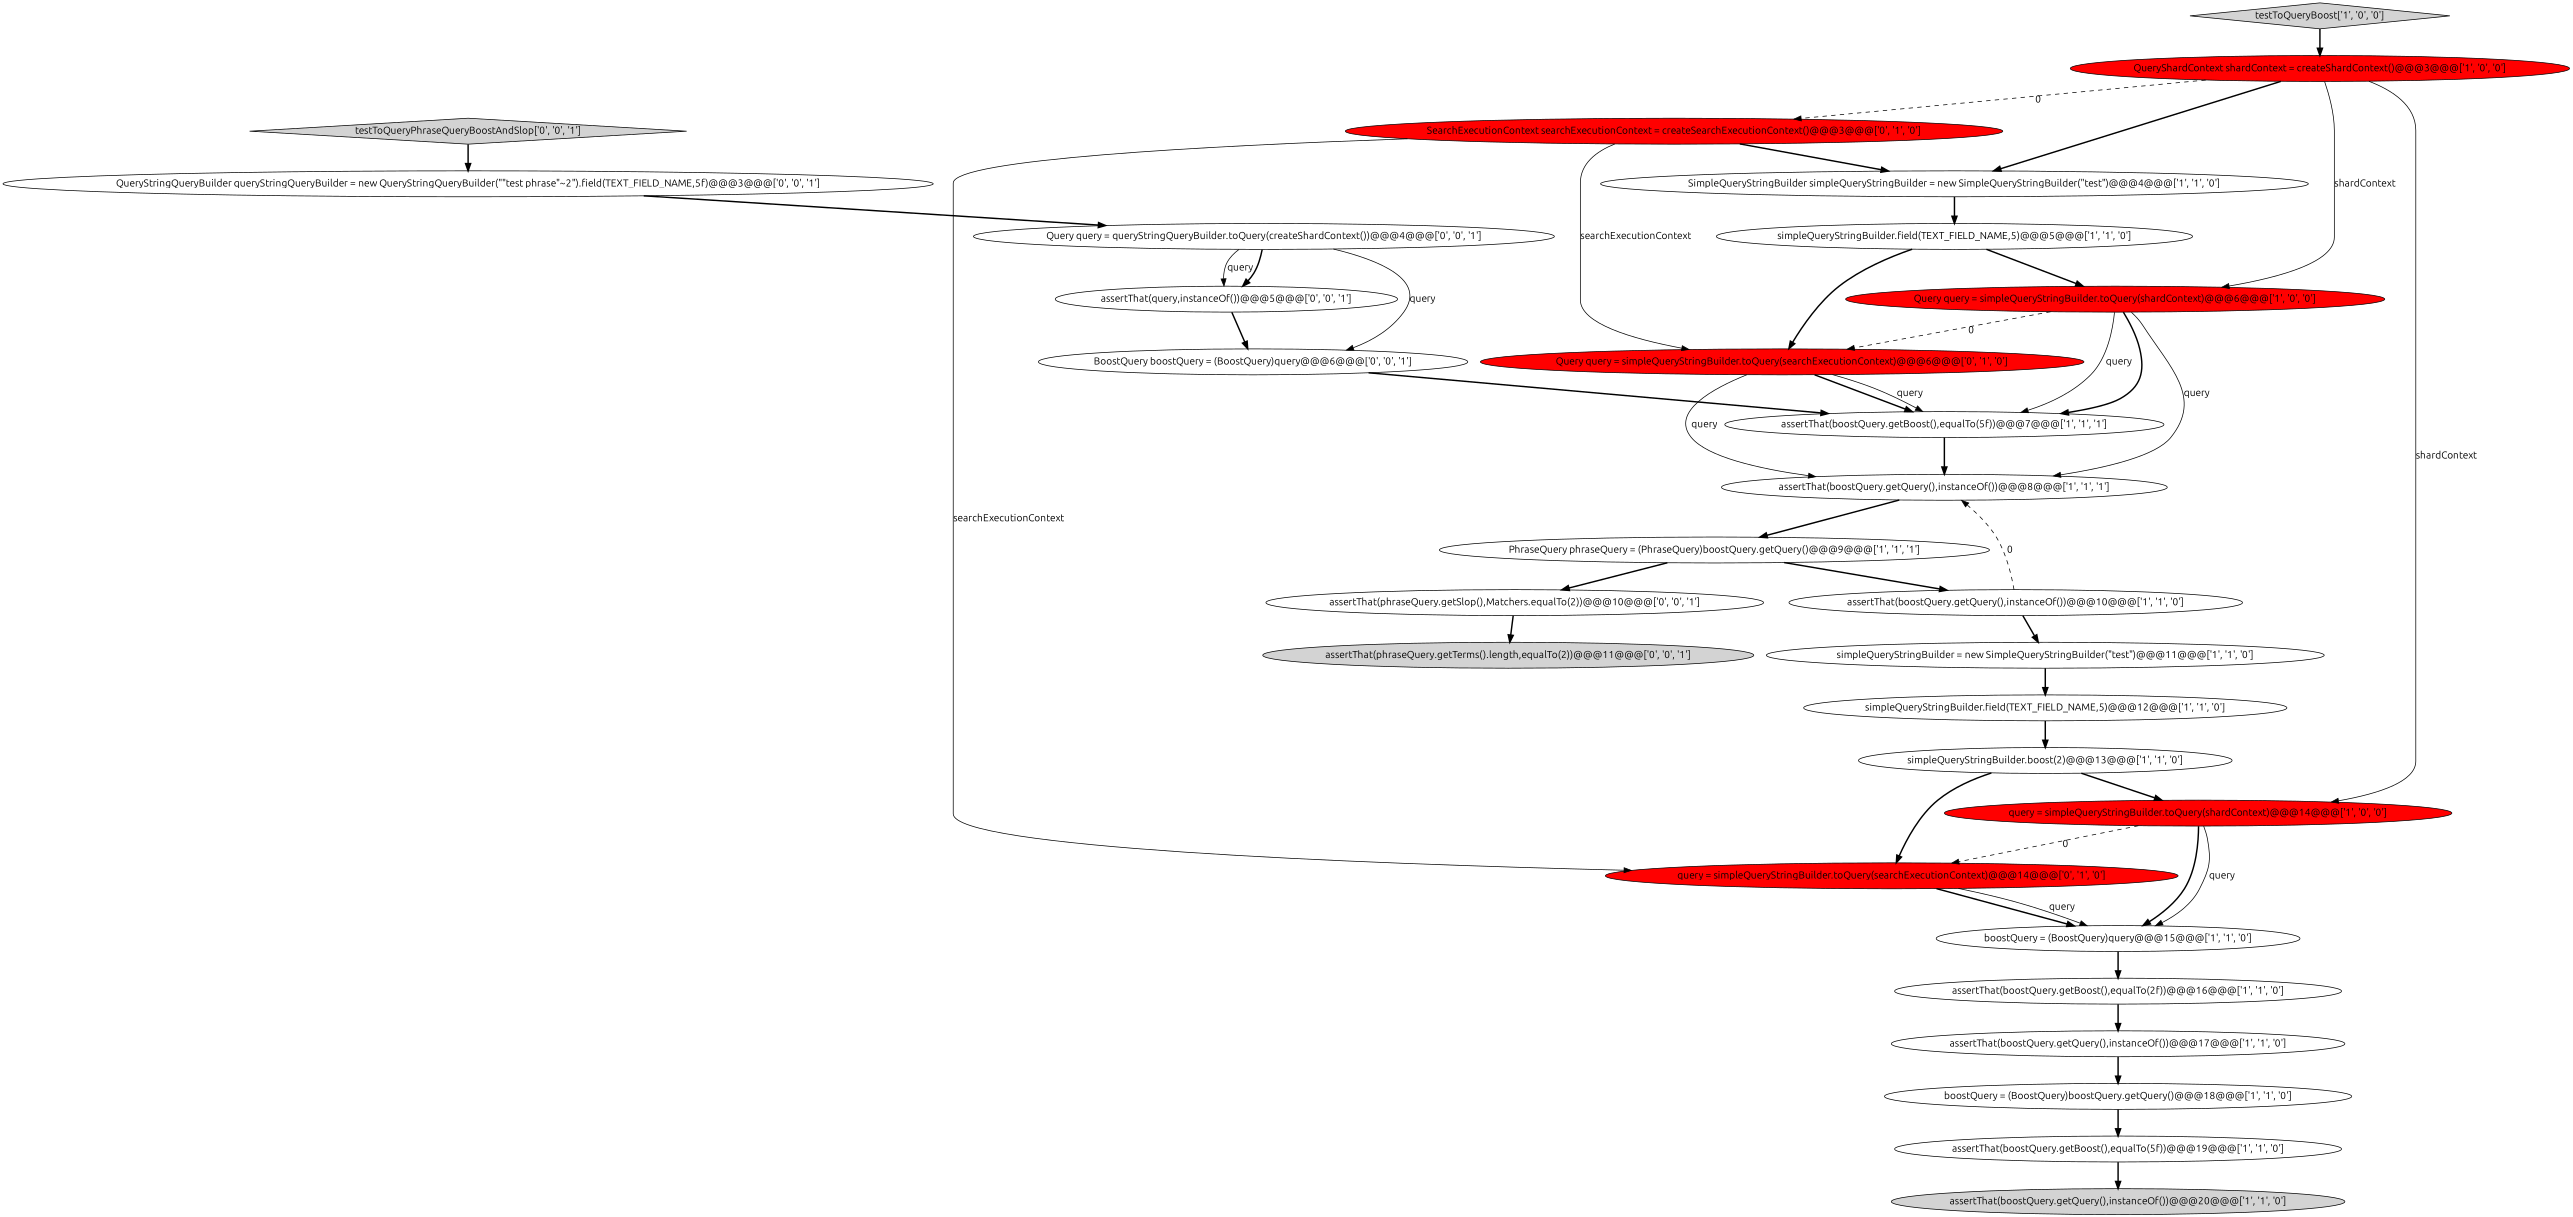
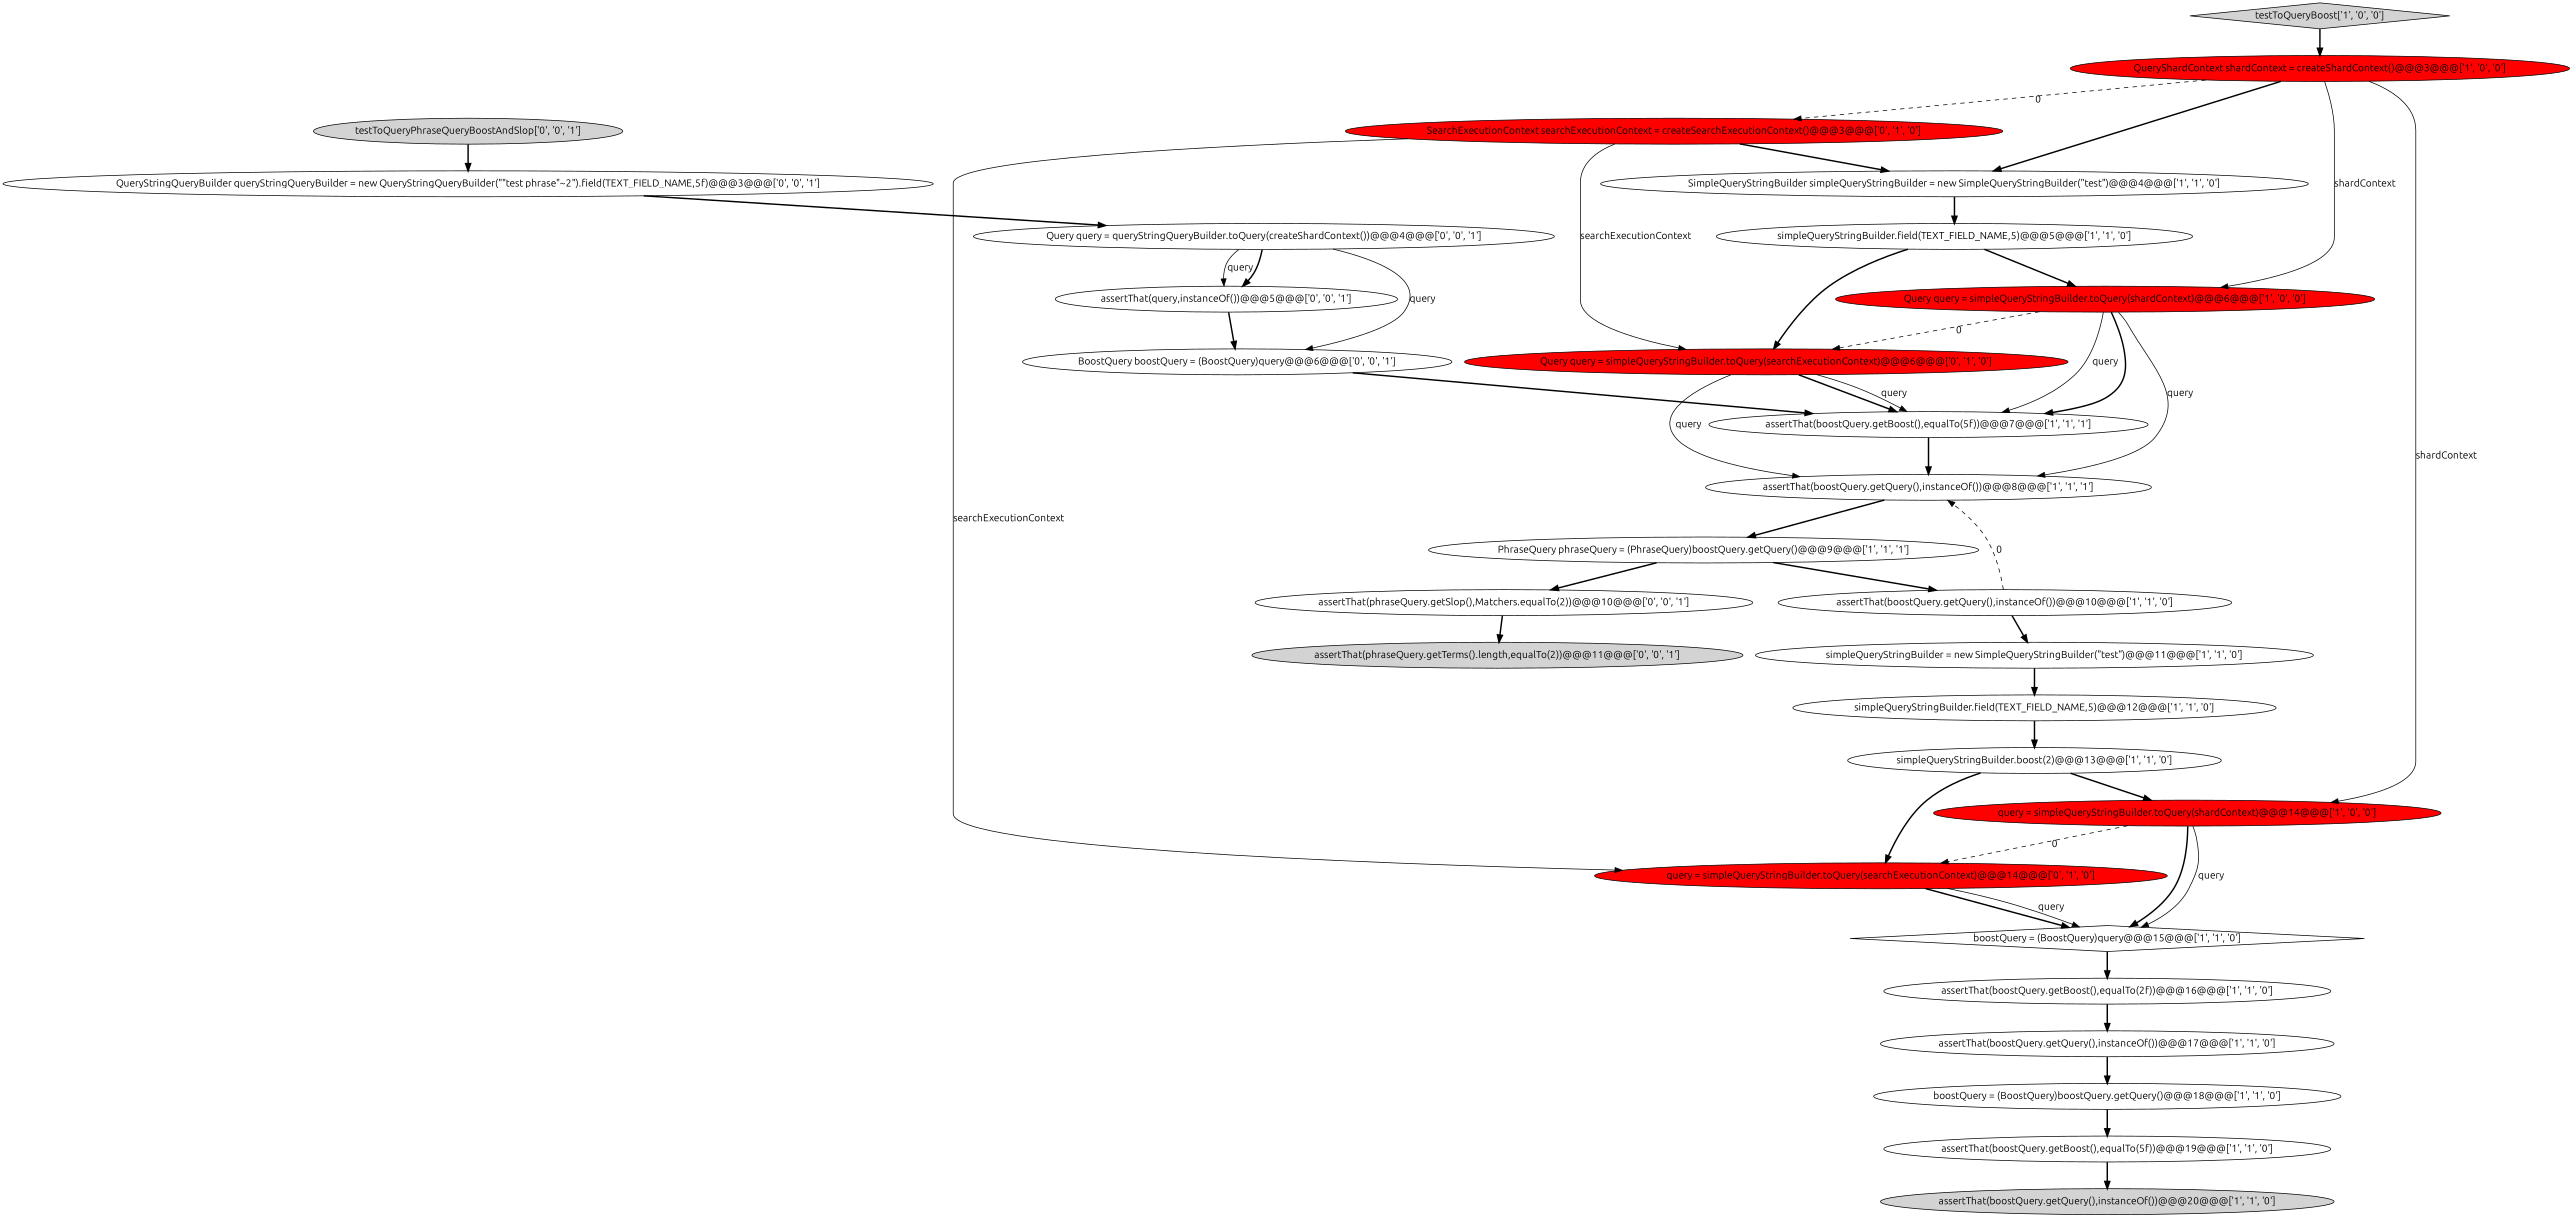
node "testToQueryPhraseQueryBoostAndSlop['0', '0', '1']": shape diamond -> ellipse
node "boostQuery = (BoostQuery)query@@@15@@@['1', '1', '0']": shape ellipse -> diamond
